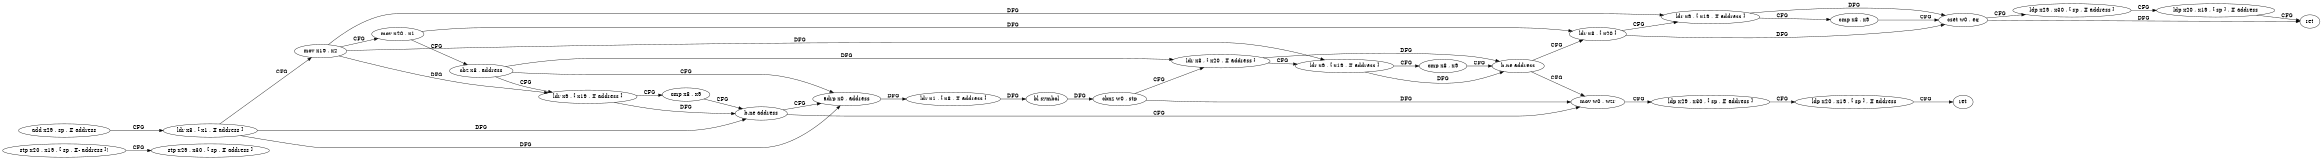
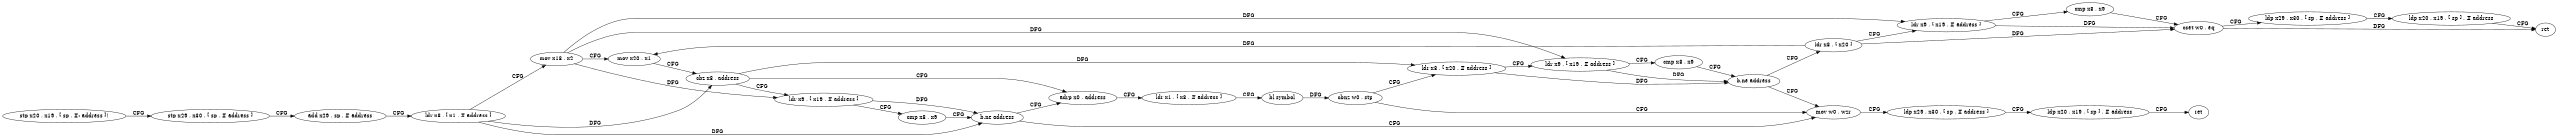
edge "mov x20 , x1" -> "ldr x8 , [ x20 ]": reversed
node "mov x19 , x2": label "mov x19 , x2" -> "mov x18 , x2"
edge "adrp x0 , address" -> "ldr x1 , [ x8 , # address ]": label "DFG" -> "CFG"
edge "ldr x1 , [ x8 , # address ]" -> "bl symbol": label "DFG" -> "CFG"
edge "cbnz w0 , stp" -> "mov w0 , wzr": label "DFG" -> "CFG"
edge "stp x29 , x30 , [ sp , # address ]" -> "add x29 , sp , # address": added, label "CFG"
edge "ldr x8 , [ x1 , # address ]" -> "adrp x0 , address": now "ldr x8 , [ x1 , # address ]" -> "cbz x8 , address"
